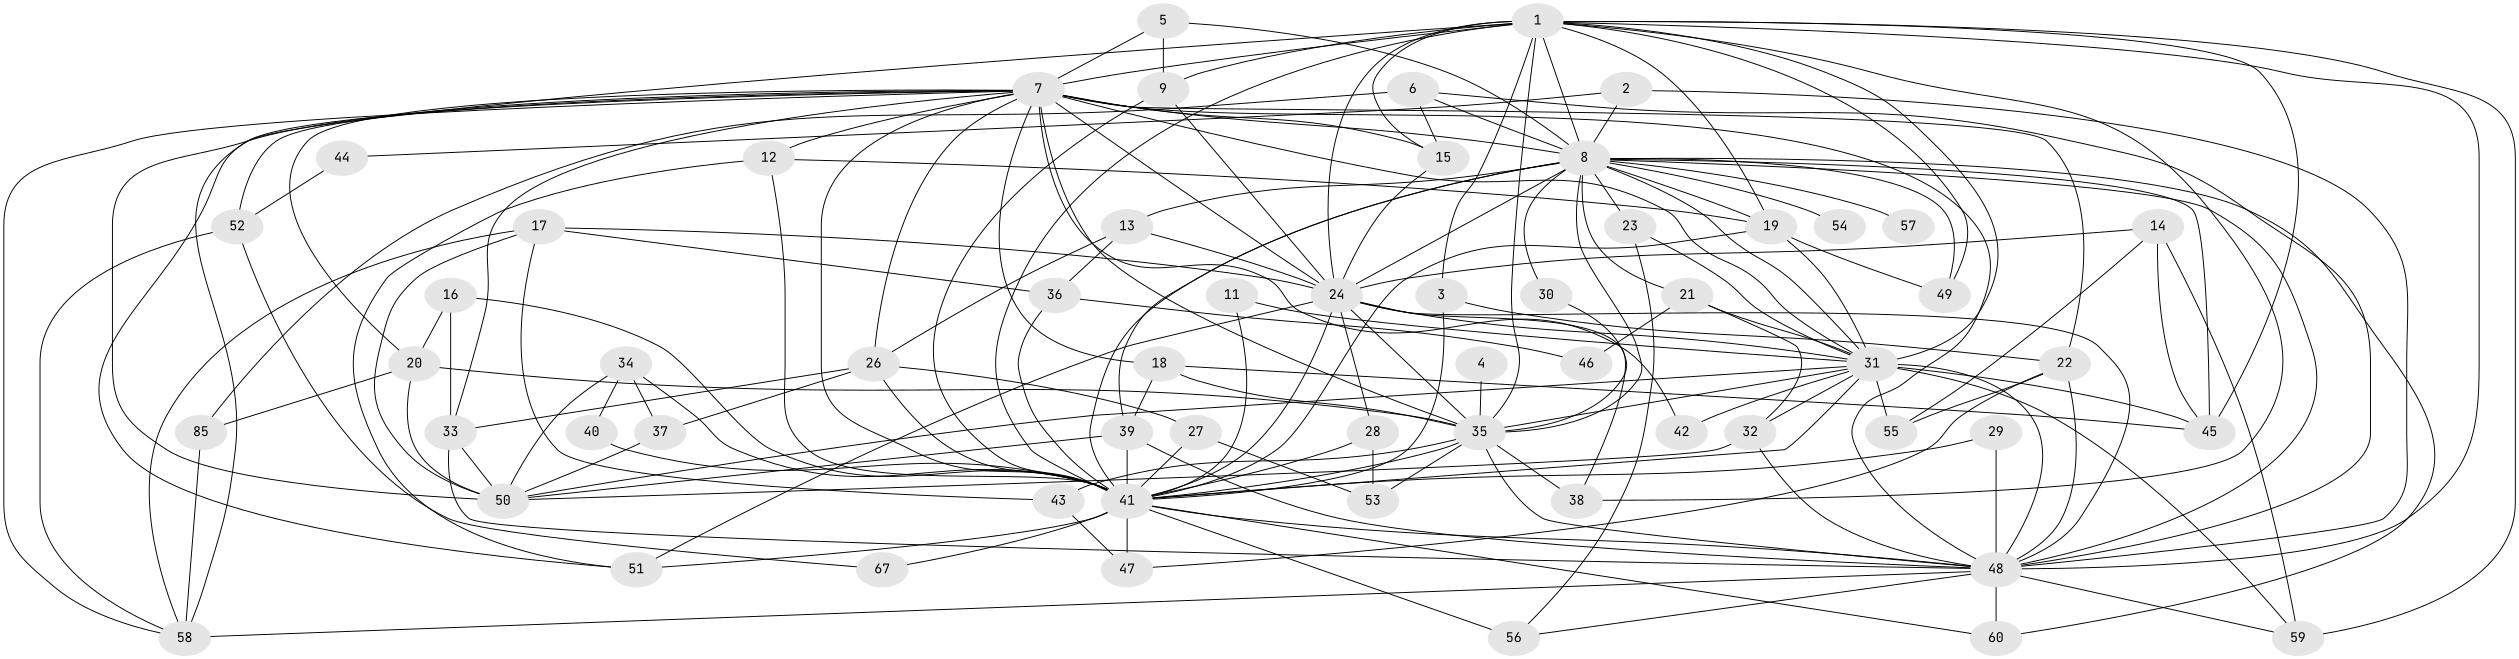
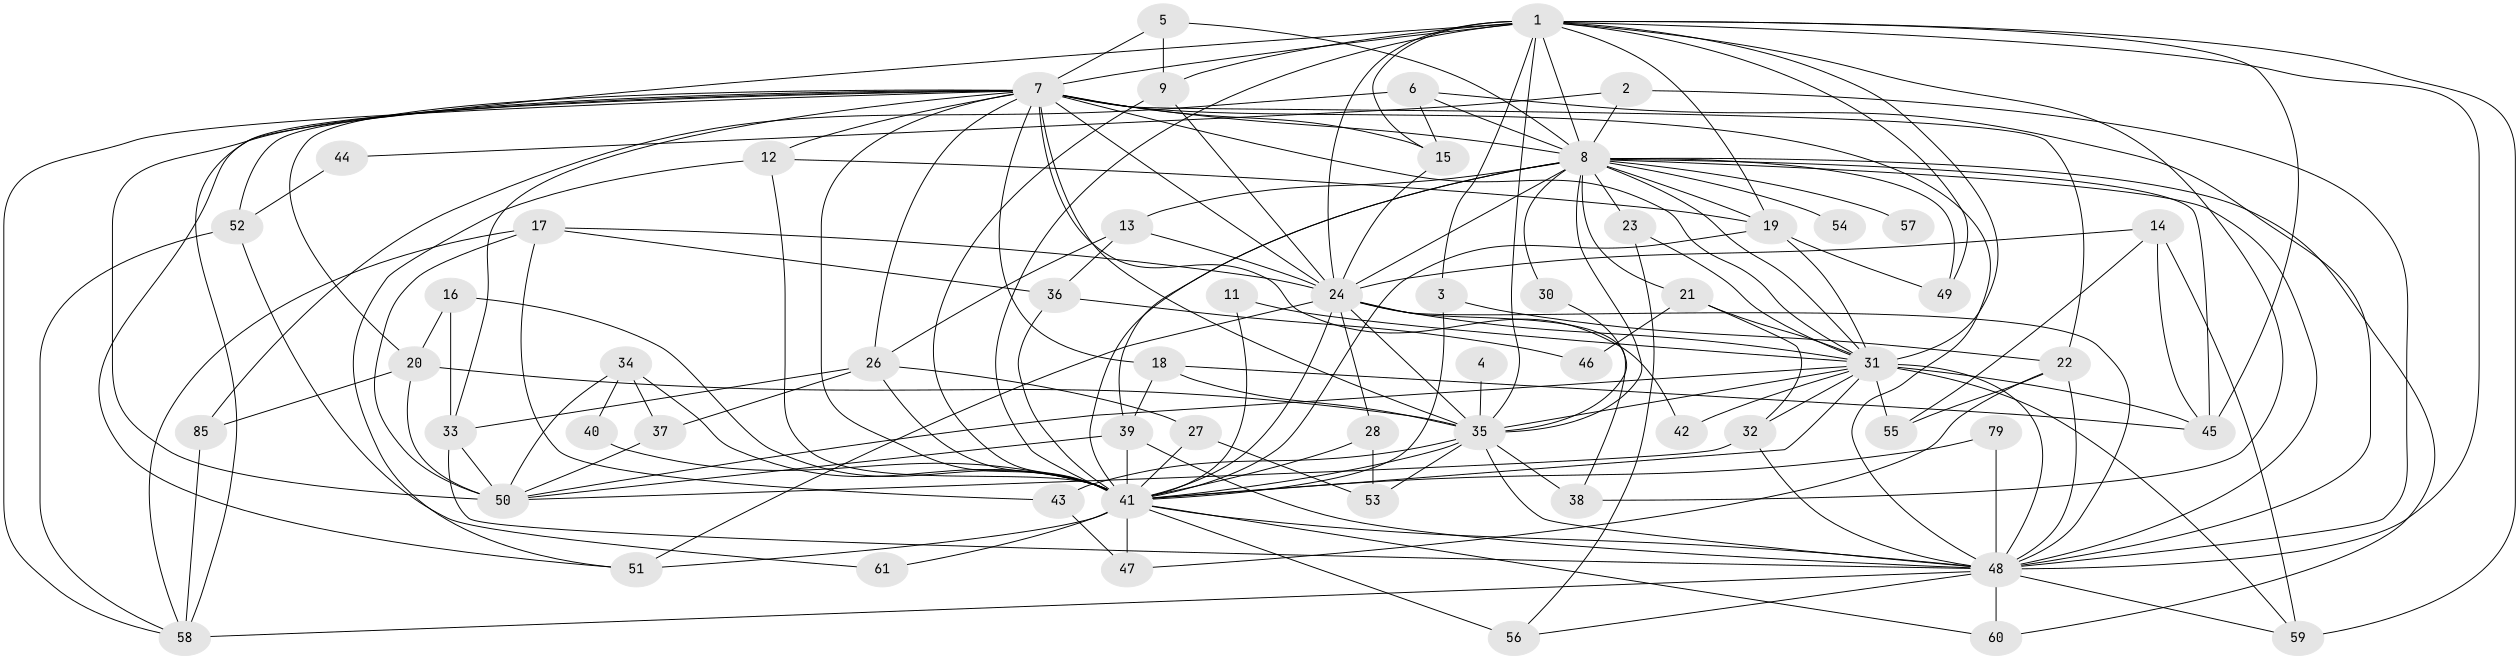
node "29": label "29" -> "79"
node "67": label "67" -> "61"
